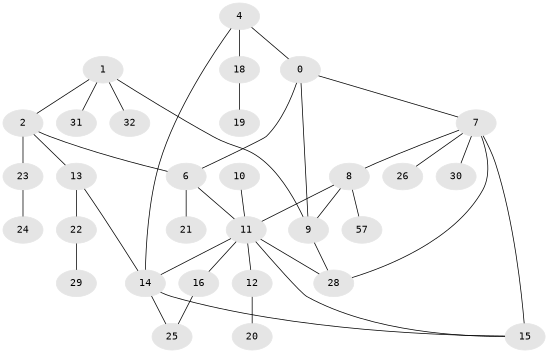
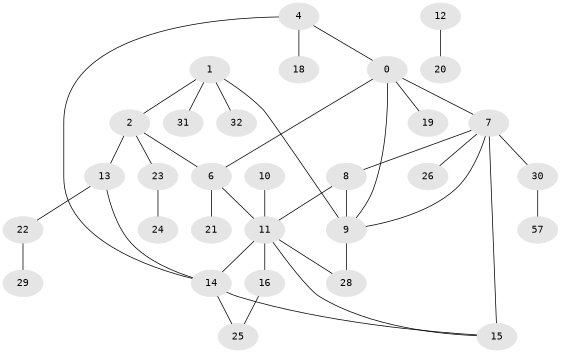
edge "18" -- "19": now "0" -- "19"
edge "8" -- "57": now "30" -- "57"
edge "7" -- "28": now "7" -- "9"
edge "11" -- "12": removed
